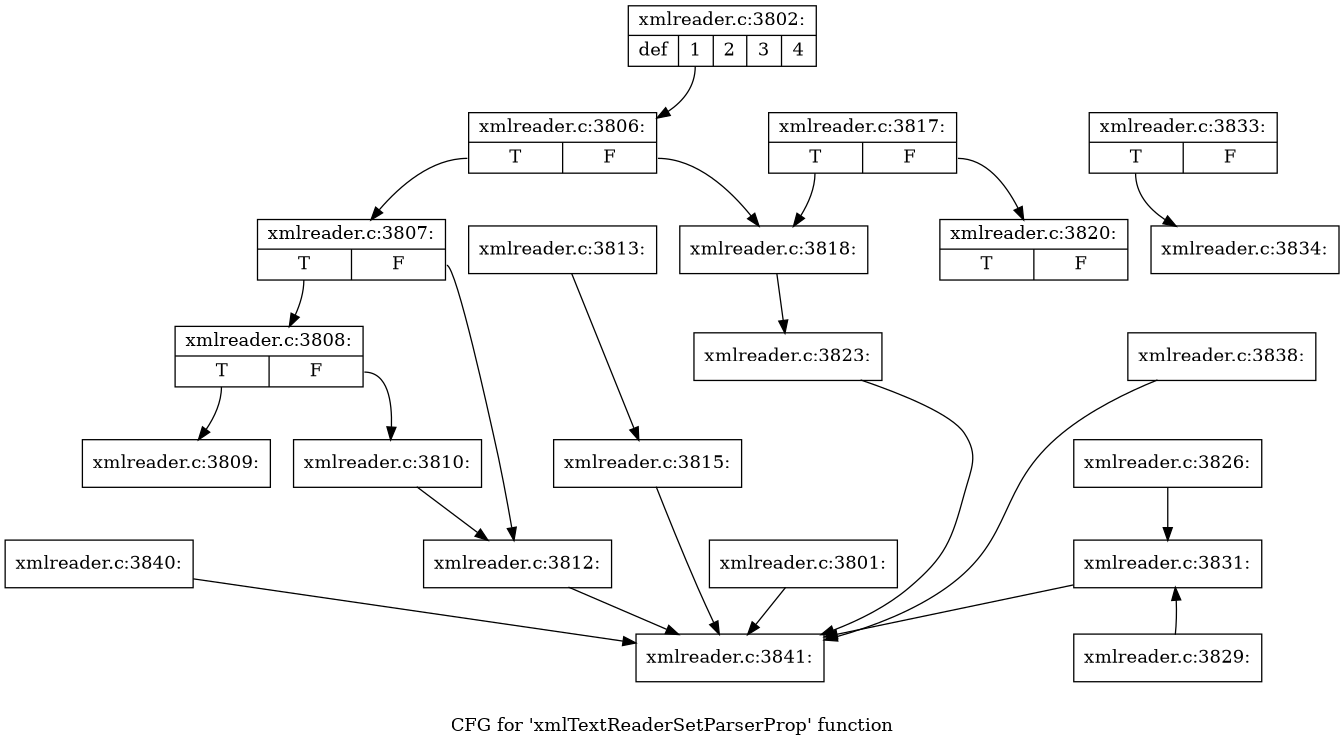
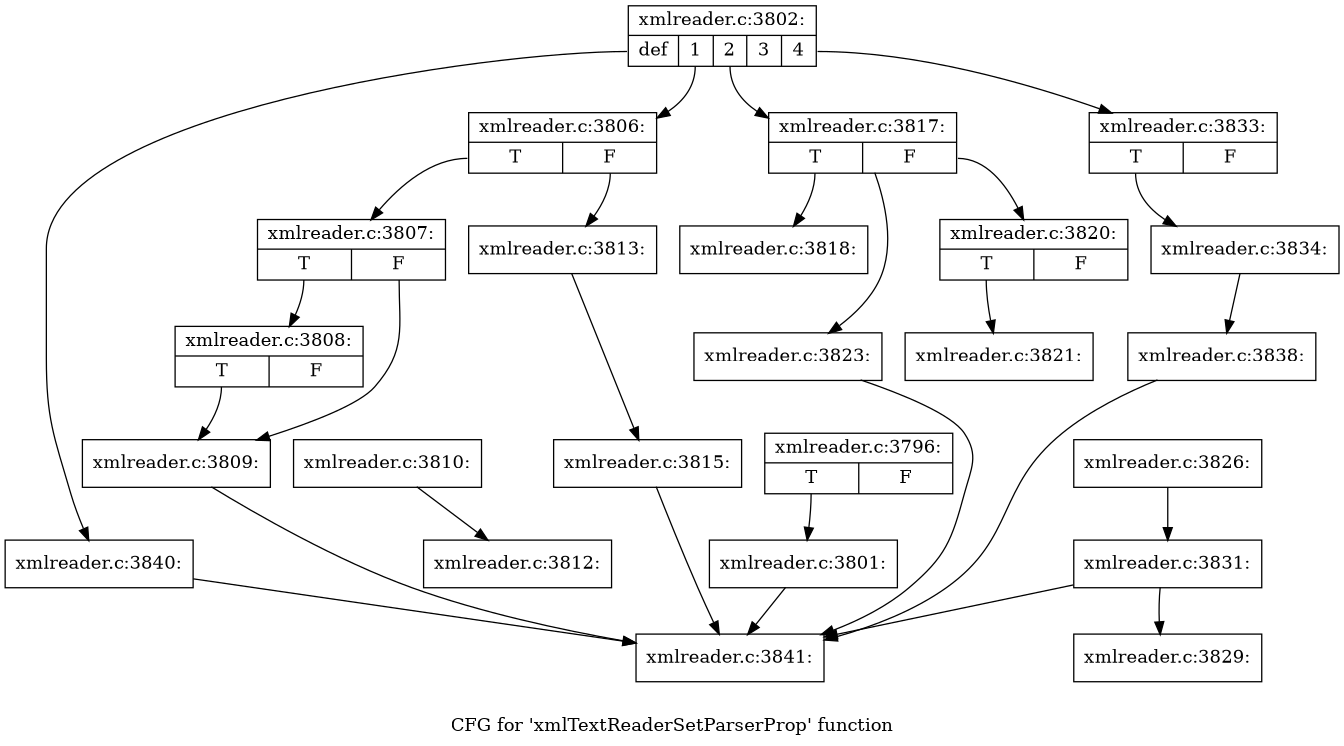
edge "xmlreader.c:3802:" -> "xmlreader.c:3833:": added
edge "xmlreader.c:3802:" -> "xmlreader.c:3817:": added
edge "xmlreader.c:3802:" -> "xmlreader.c:3840:": added
edge "xmlreader.c:3806:" -> "xmlreader.c:3818:": now "xmlreader.c:3806:" -> "xmlreader.c:3813:"
edge "xmlreader.c:3818:" -> "xmlreader.c:3823:": now "xmlreader.c:3817:" -> "xmlreader.c:3823:"
edge "xmlreader.c:3834:" -> "xmlreader.c:3838:": added
node "xmlreader.c:3821:": added
edge "xmlreader.c:3808:" -> "xmlreader.c:3810:": removed
edge "xmlreader.c:3807:" -> "xmlreader.c:3812:": now "xmlreader.c:3807:" -> "xmlreader.c:3809:"
node "xmlreader.c:3796:": added
edge "xmlreader.c:3812:" -> "xmlreader.c:3841:": now "xmlreader.c:3809:" -> "xmlreader.c:3841:"
edge "xmlreader.c:3829:" -> "xmlreader.c:3831:": reversed
